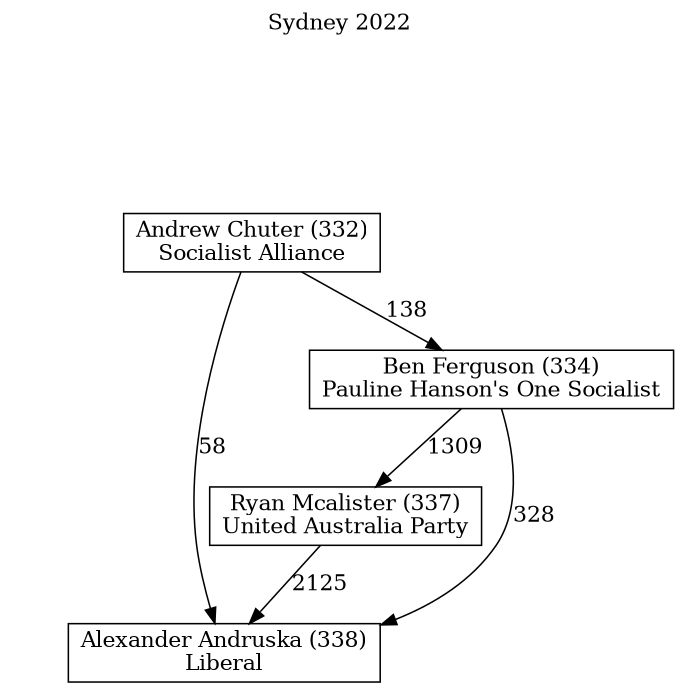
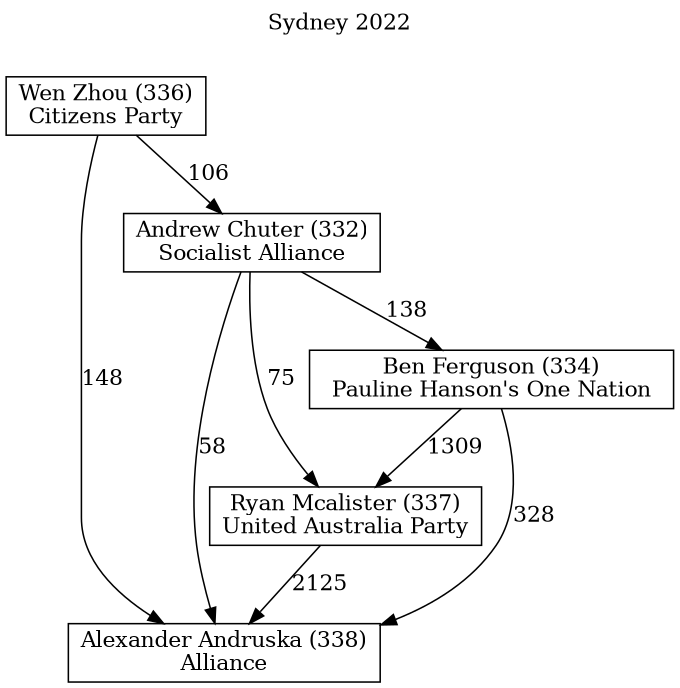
node "Wen Zhou (336) Citizens Party": added
edge "Andrew Chuter (332) Socialist Alliance" -> "Ryan Mcalister (337) United Australia Party": added, label "75"
node "Ben Ferguson (334) Pauline Hanson's One Socialist": label "Ben Ferguson (334) Pauline Hanson's One Socialist" -> "Ben Ferguson (334) Pauline Hanson's One Nation"
node "Alexander Andruska (338) Liberal": label "Alexander Andruska (338) Liberal" -> "Alexander Andruska (338) Alliance"
